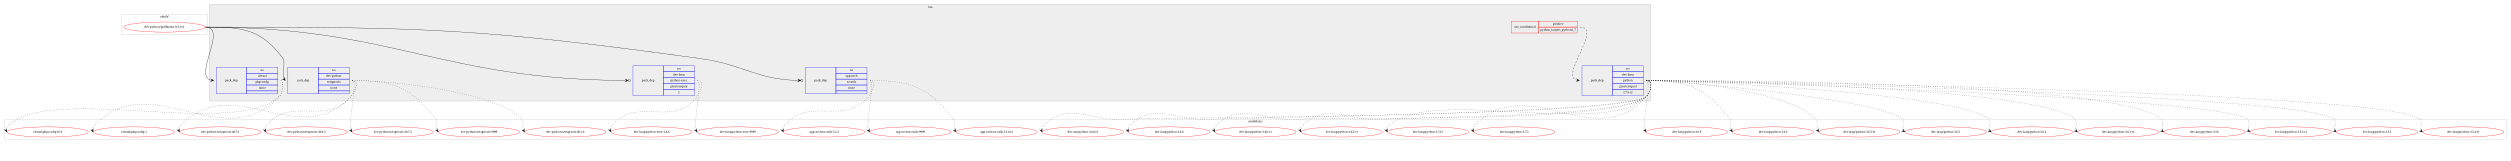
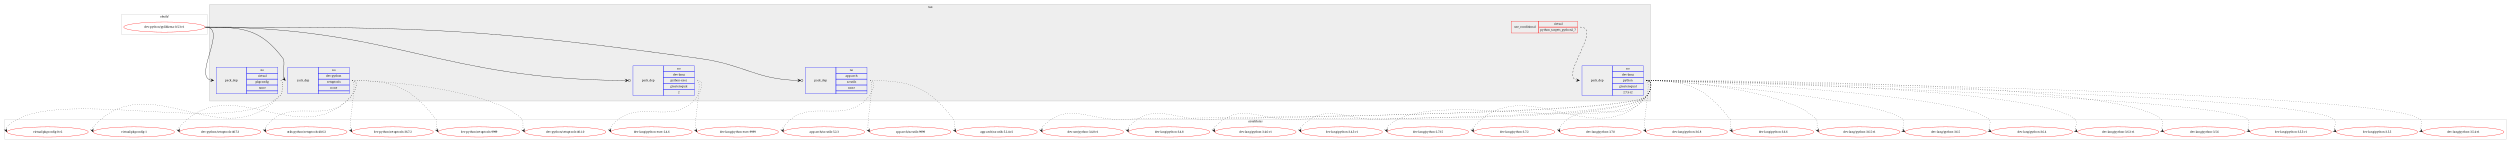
node "use_conditional": text "positive" -> "virtual"
node "dev-python/setuptools-40.6.3": label "dev-python/setuptools-40.6.3" -> "utils-python/setuptools-40.6.3"
node "dev-lang/python-3.7.0": added
